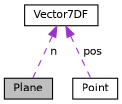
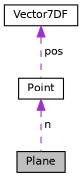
edge "Plane" -> "Vector7DF": now "Plane" -> "Point"
